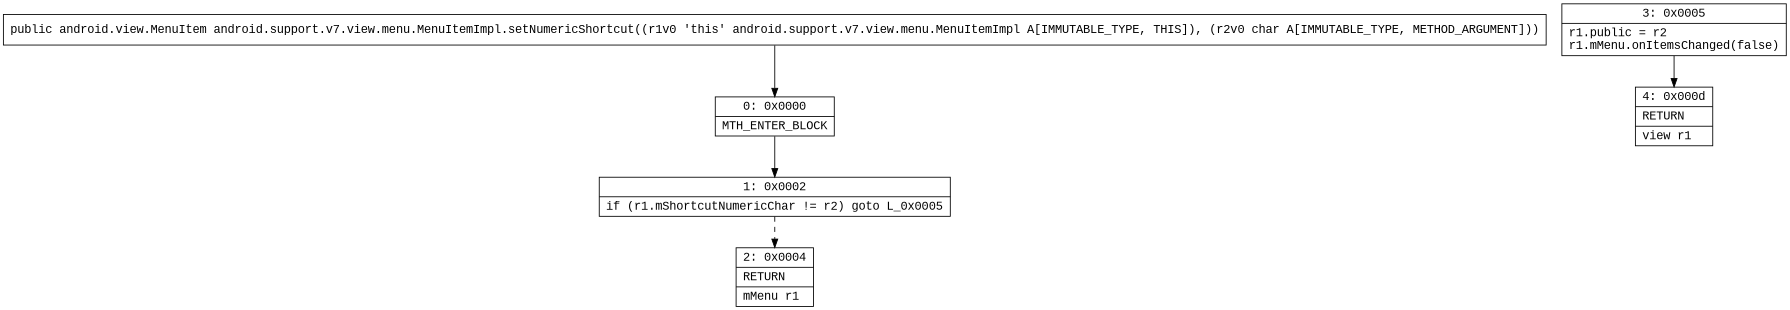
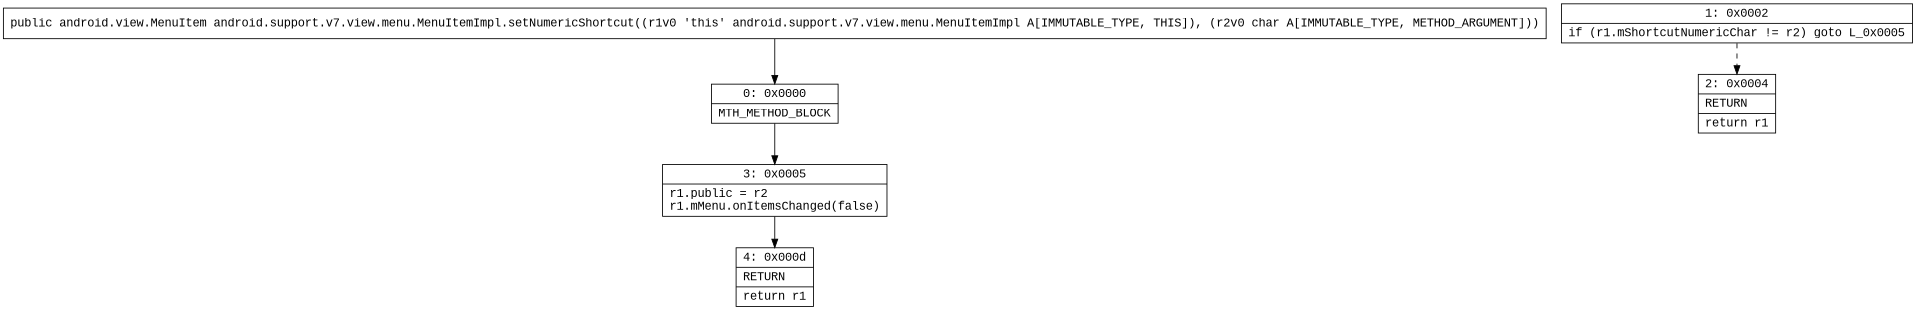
node "0: 0x0000": text "MTH_ENTER_BLOCK" -> "MTH_METHOD_BLOCK"
node "4: 0x000d": text "view r1" -> "return r1"
edge "0: 0x0000" -> "1: 0x0002": now "0: 0x0000" -> "3: 0x0005"
node "2: 0x0004": text "mMenu r1" -> "return r1"
